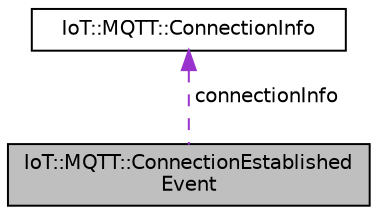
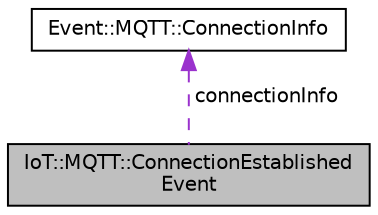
node "IoT::MQTT::ConnectionInfo": label "IoT::MQTT::ConnectionInfo" -> "Event::MQTT::ConnectionInfo"
